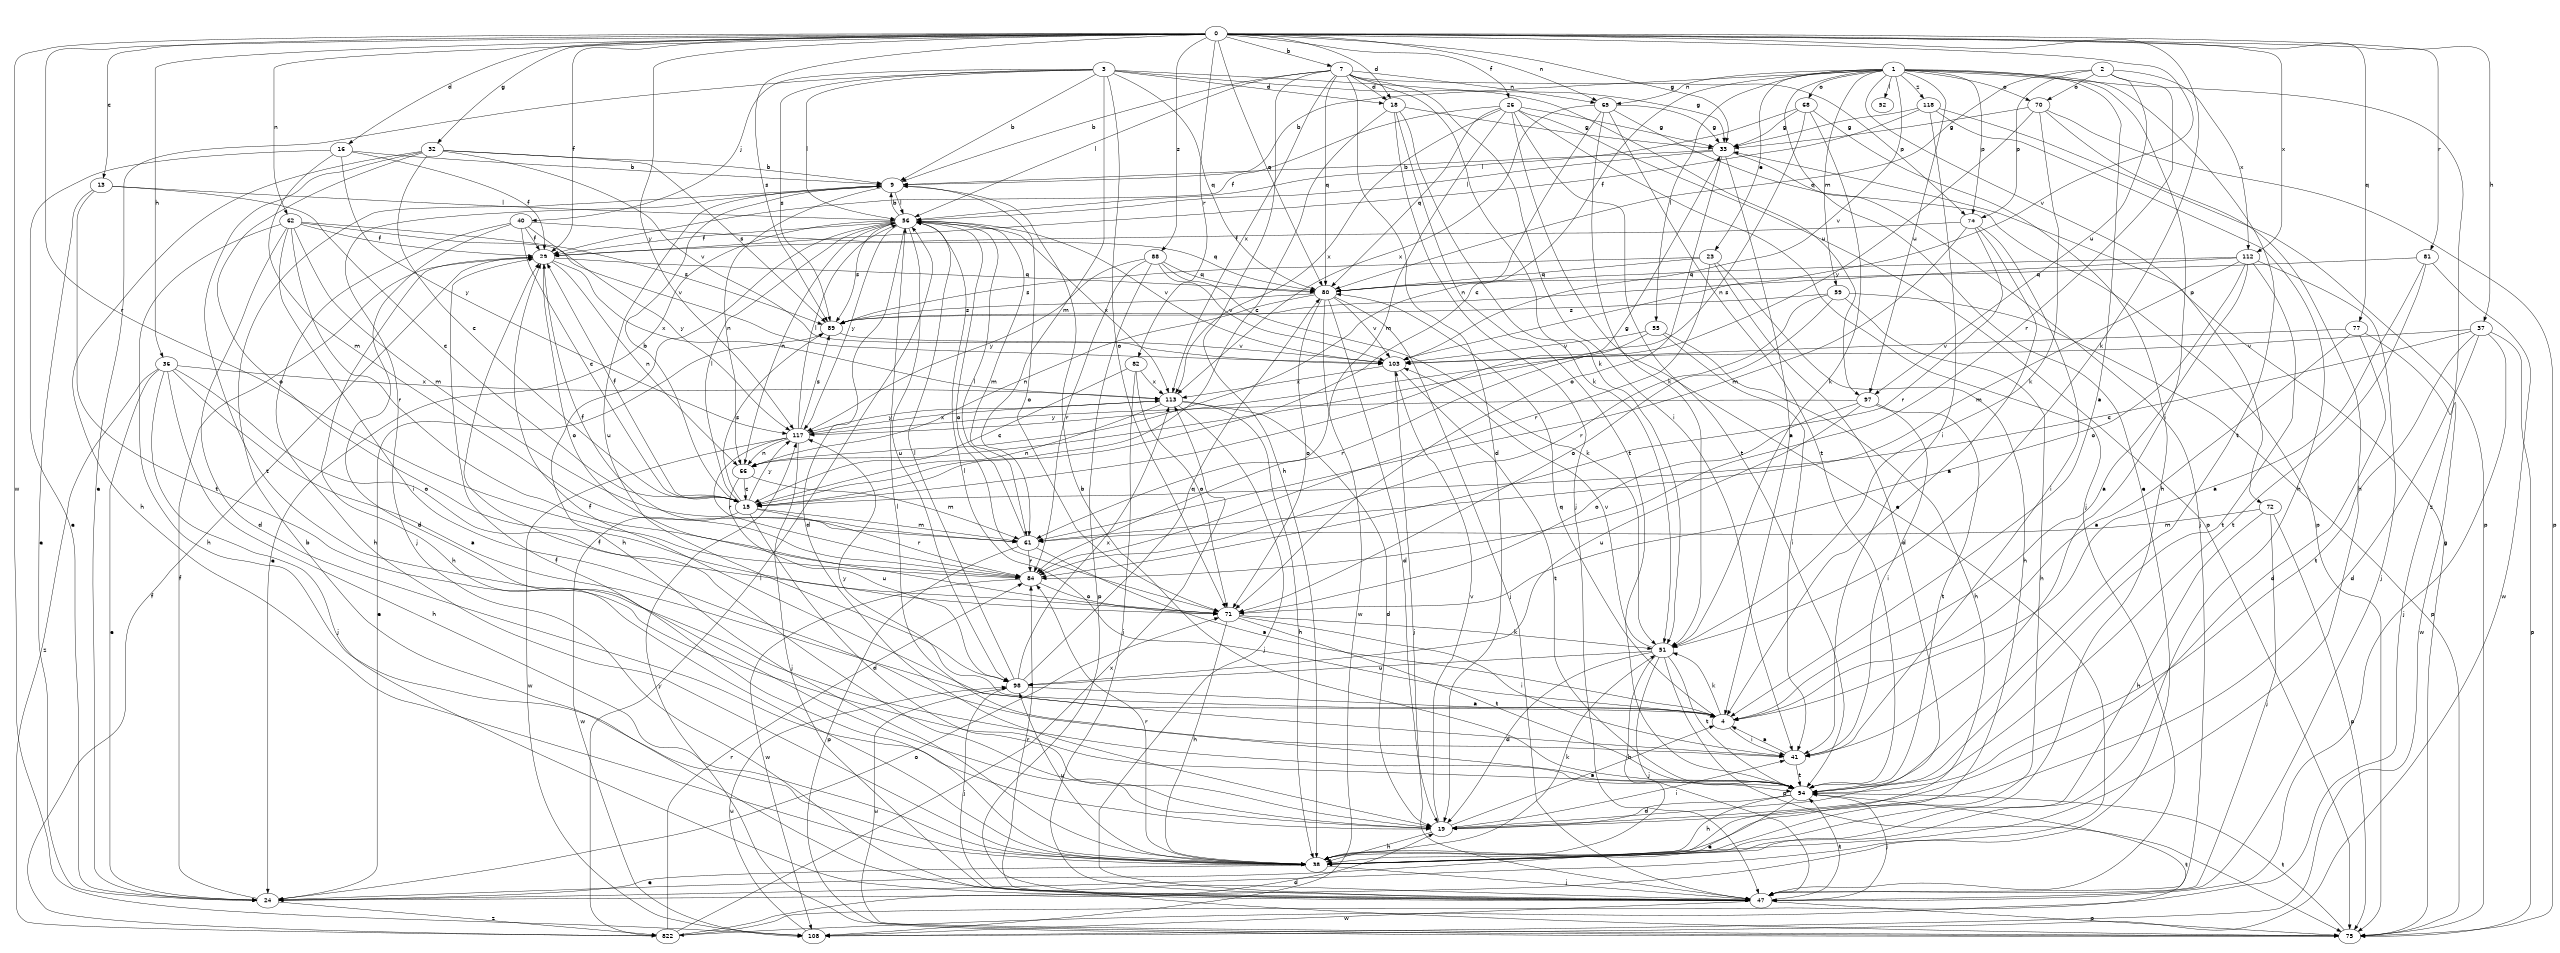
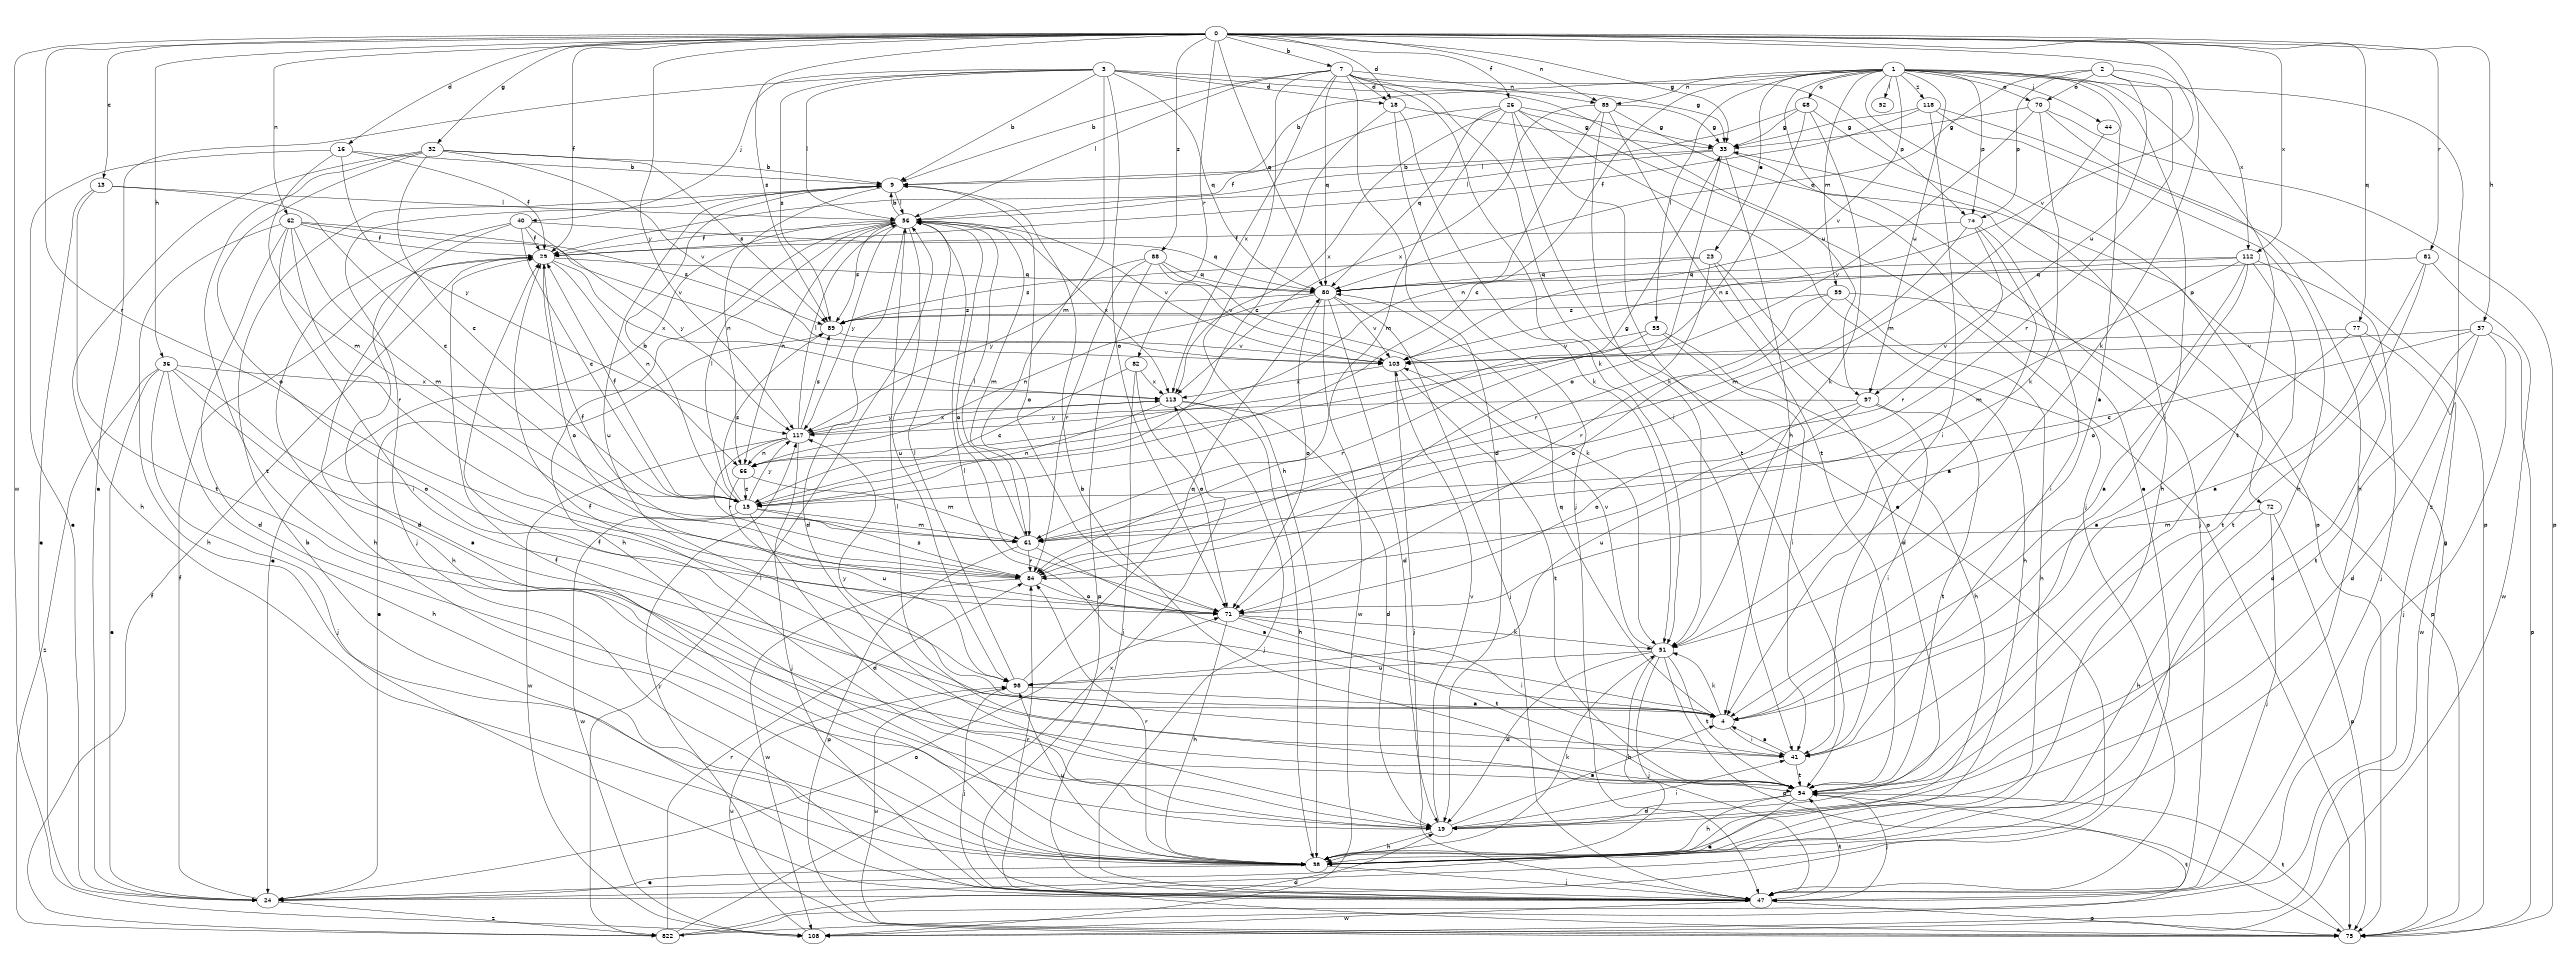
node "65": label "65" -> "85"
node "44": added
edge "33" -> "4": label "a" -> "h"
edge "18" -> "94": removed, label "t"
edge "98" -> "113": removed, label "x"
edge "15" -> "84": label "r" -> "s"
